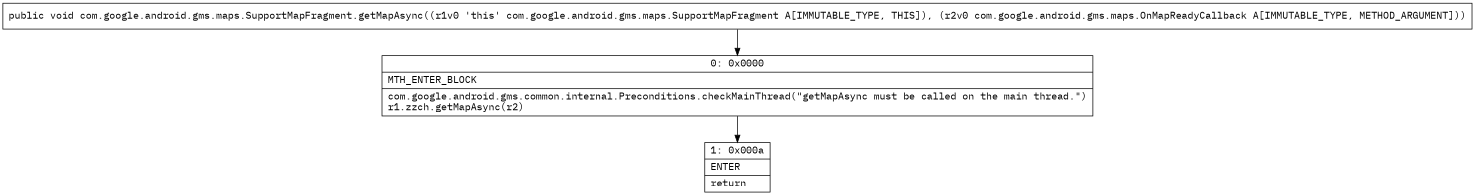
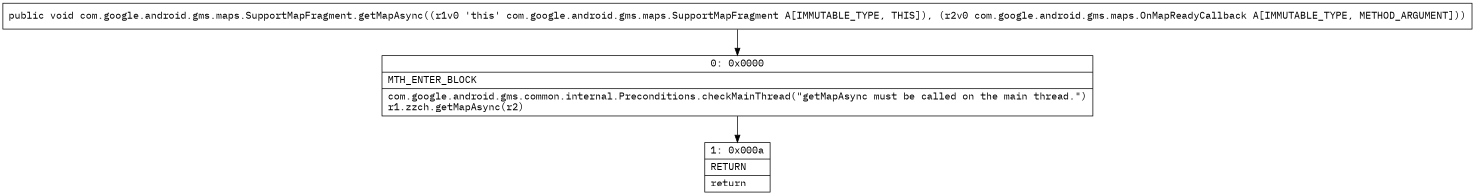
node "1: 0x000a": text "ENTER" -> "RETURN"
